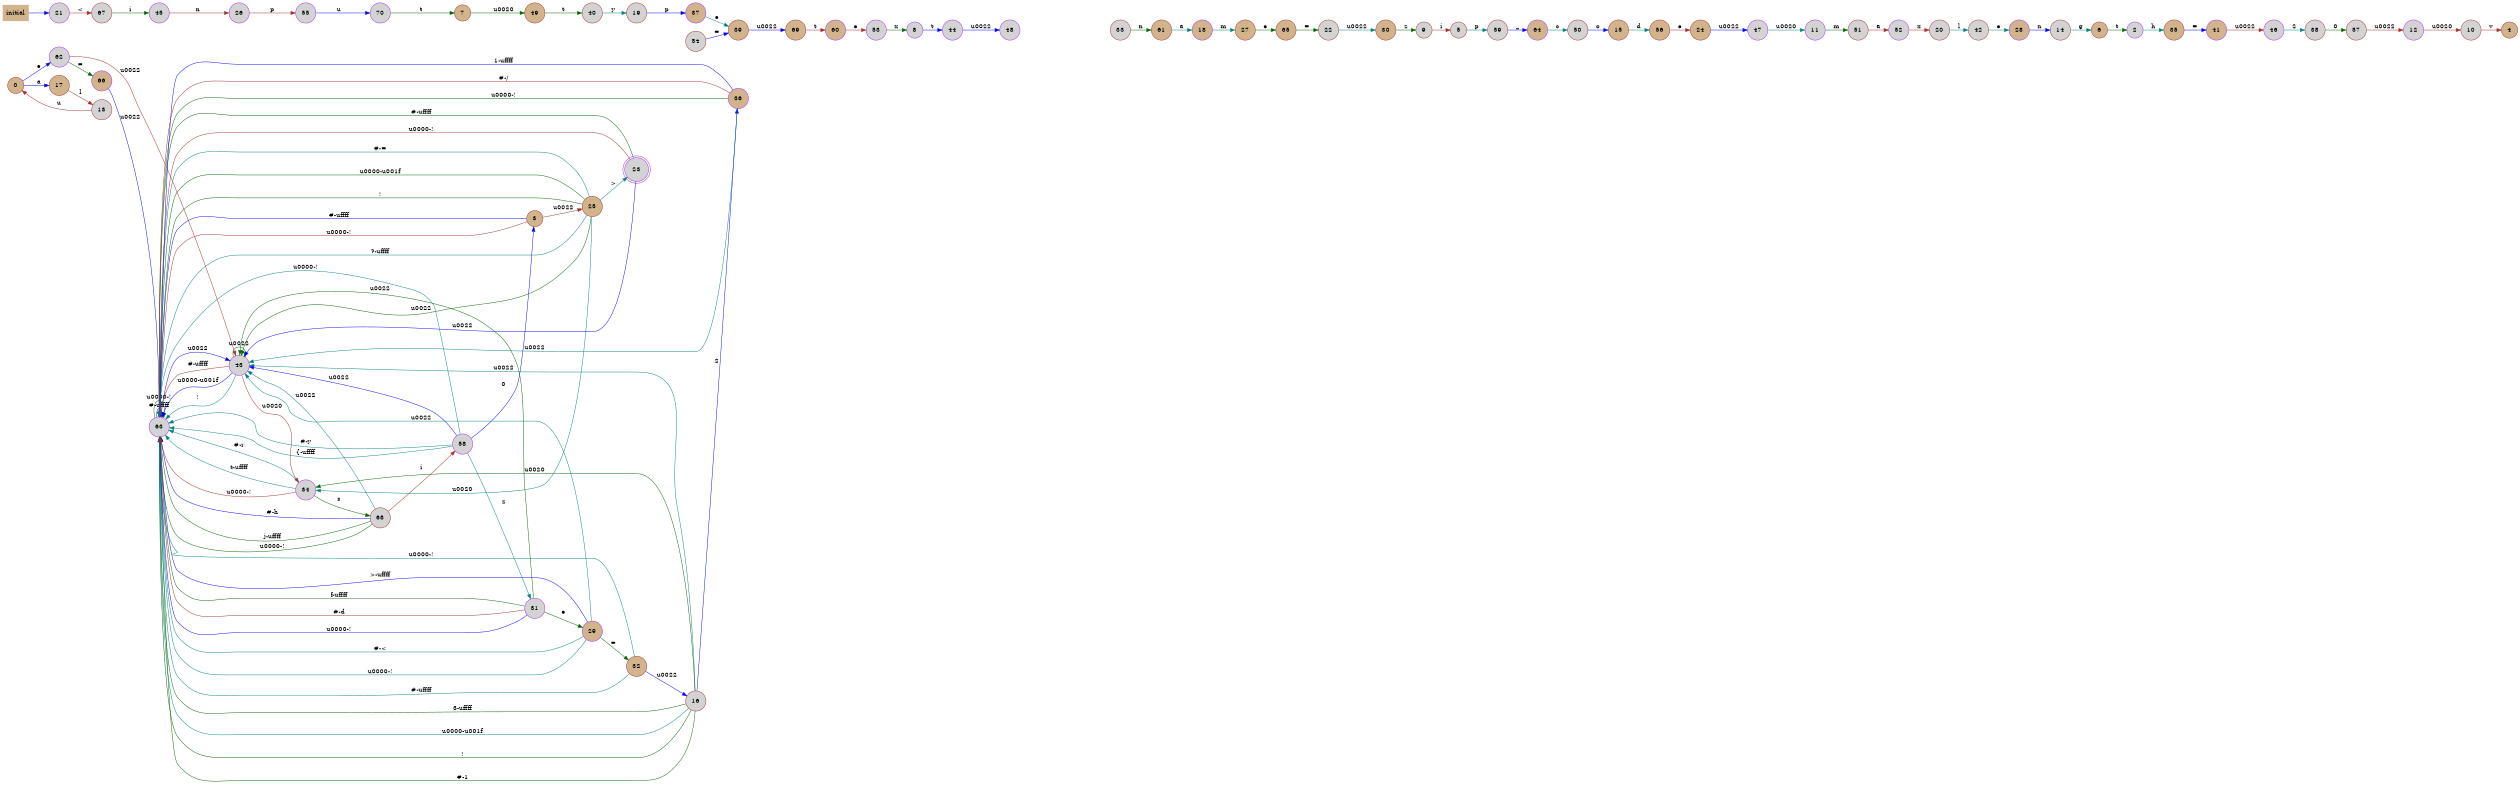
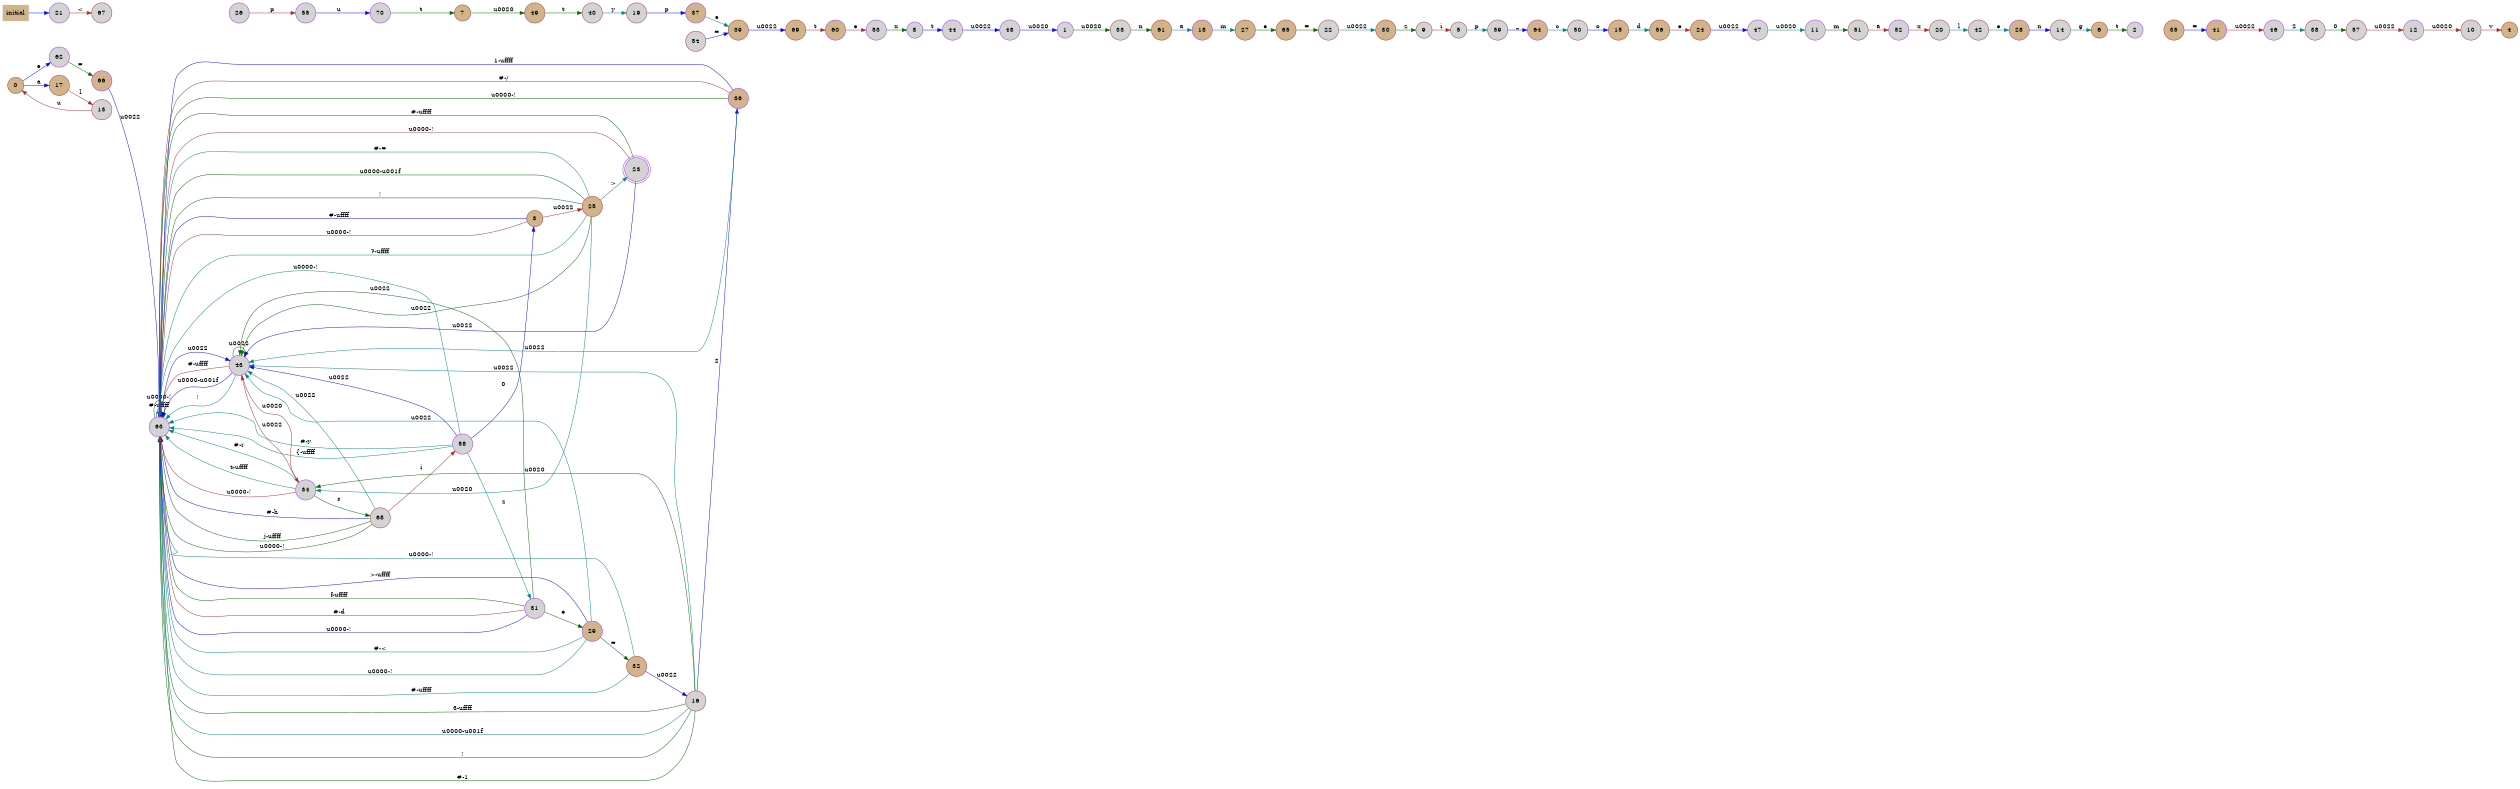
node "45": removed
node "1": added
edge "2" -> "35": removed, label "h"
edge "62" -> "43": now "34" -> "43"
